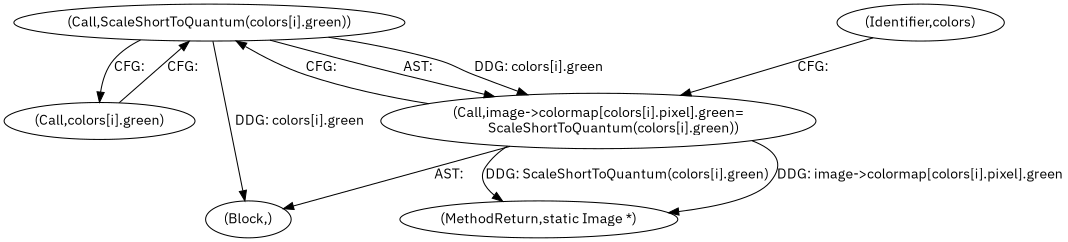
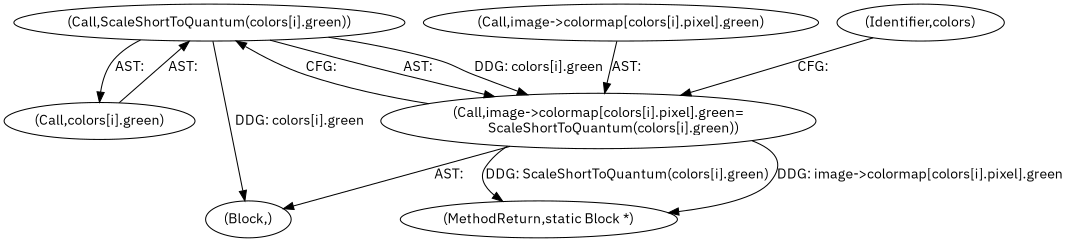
node "(Call,image->colormap[colors[i].pixel].green)": added
edge "(Call,ScaleShortToQuantum(colors[i].green))" -> "(Call,colors[i].green)": label "CFG: " -> "AST: "
edge "(Call,colors[i].green)" -> "(Call,ScaleShortToQuantum(colors[i].green))": label "CFG: " -> "AST: "
node "(MethodReturn,static Image *)": label "(MethodReturn,static Image *)" -> "(MethodReturn,static Block *)"
